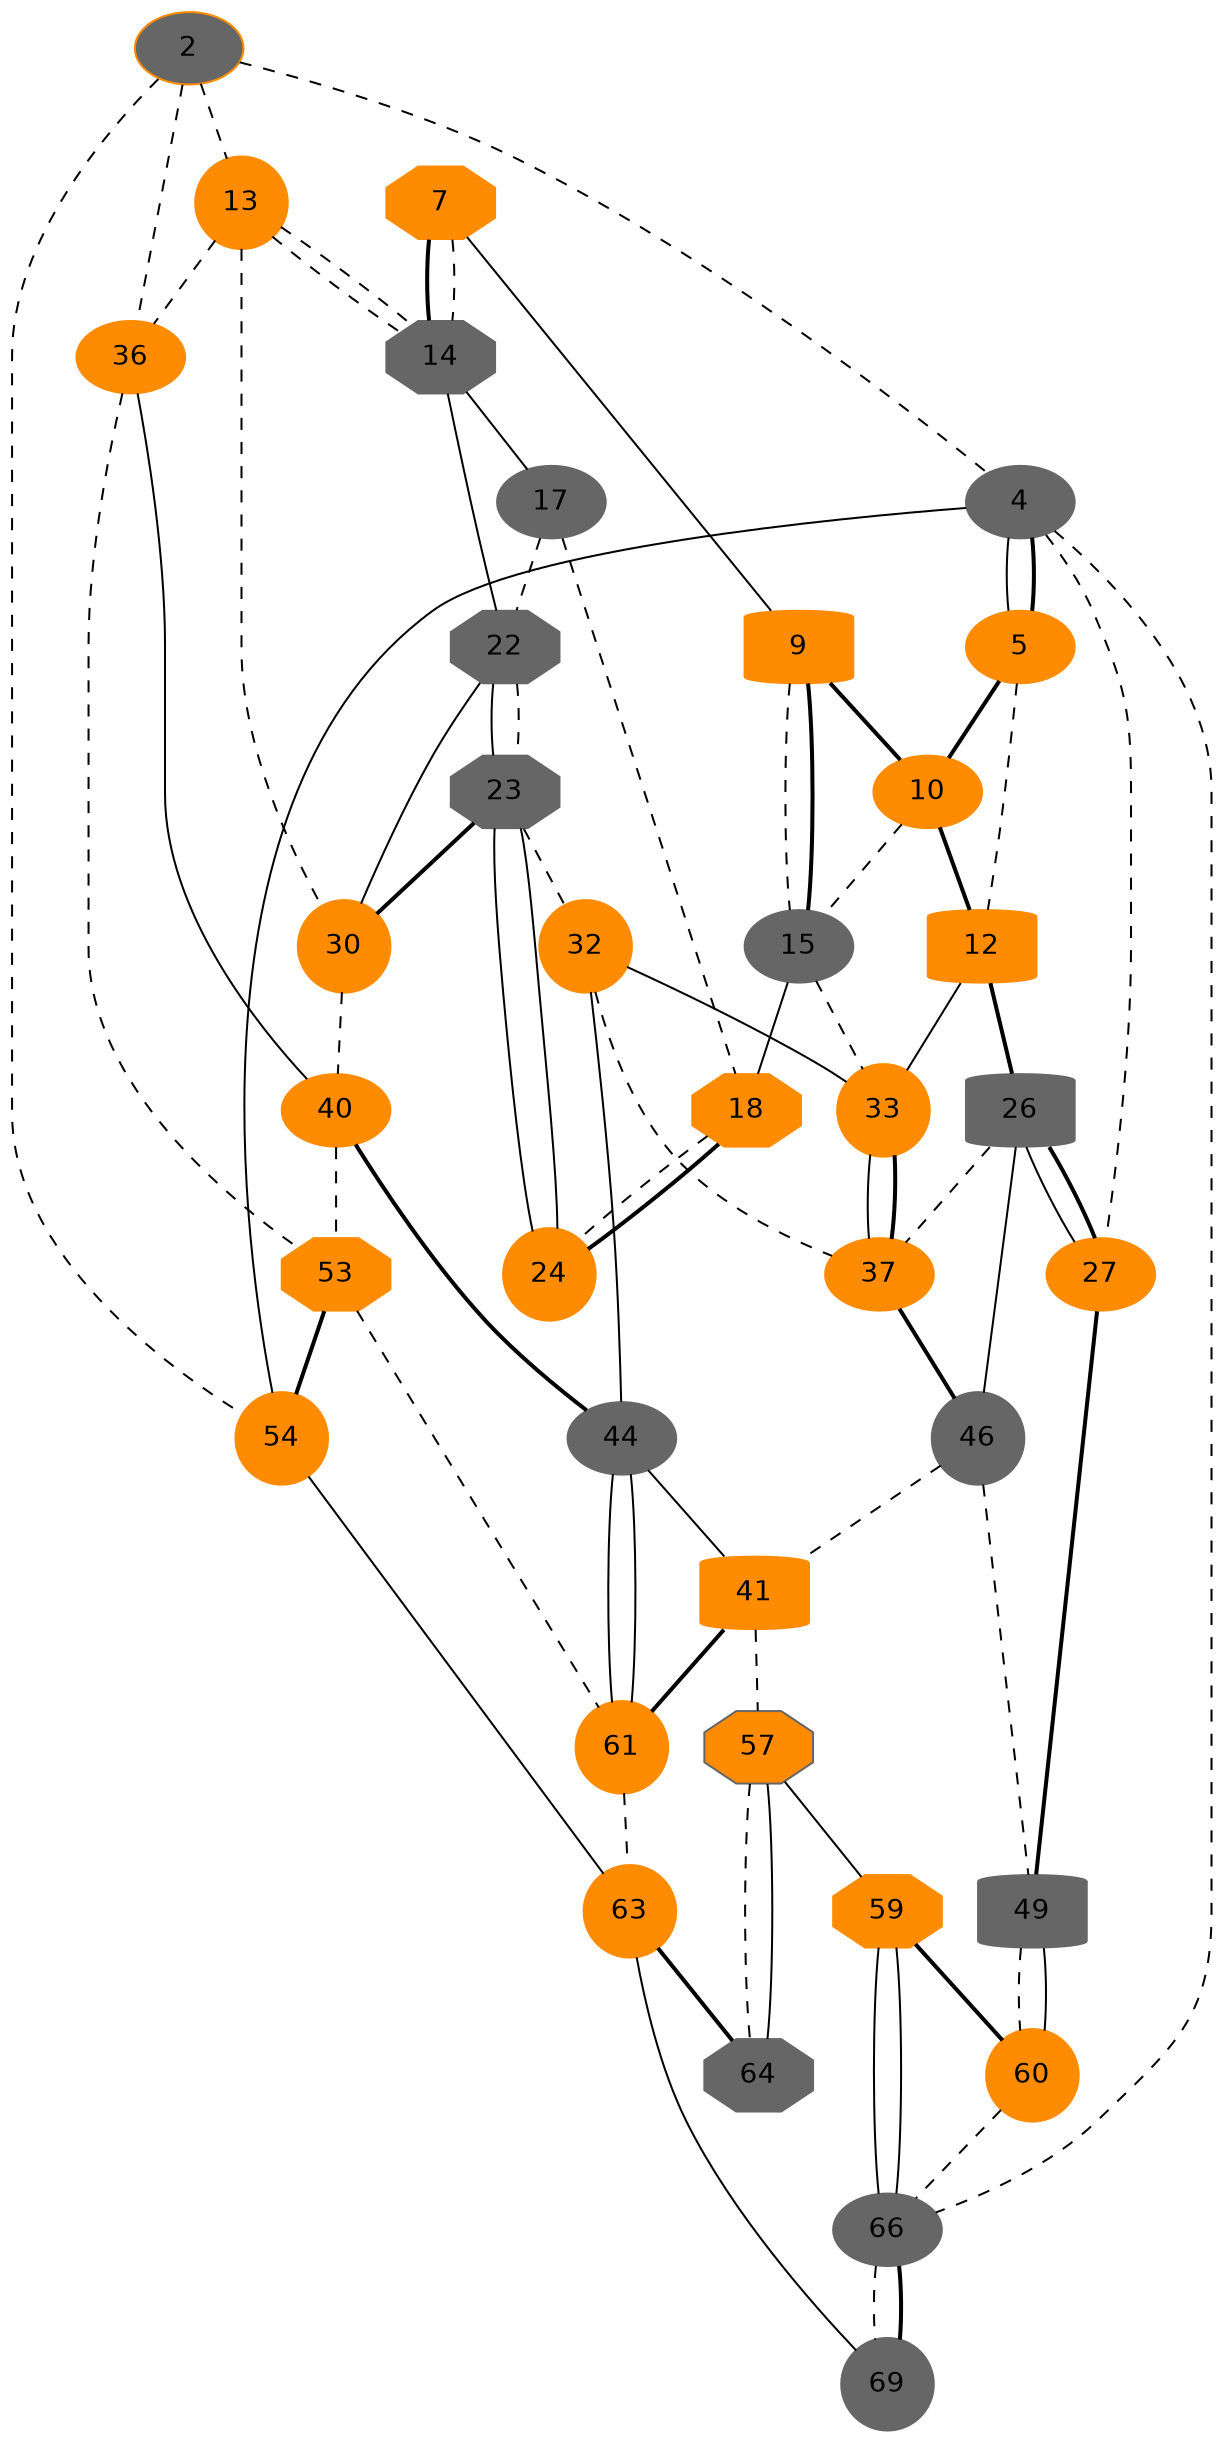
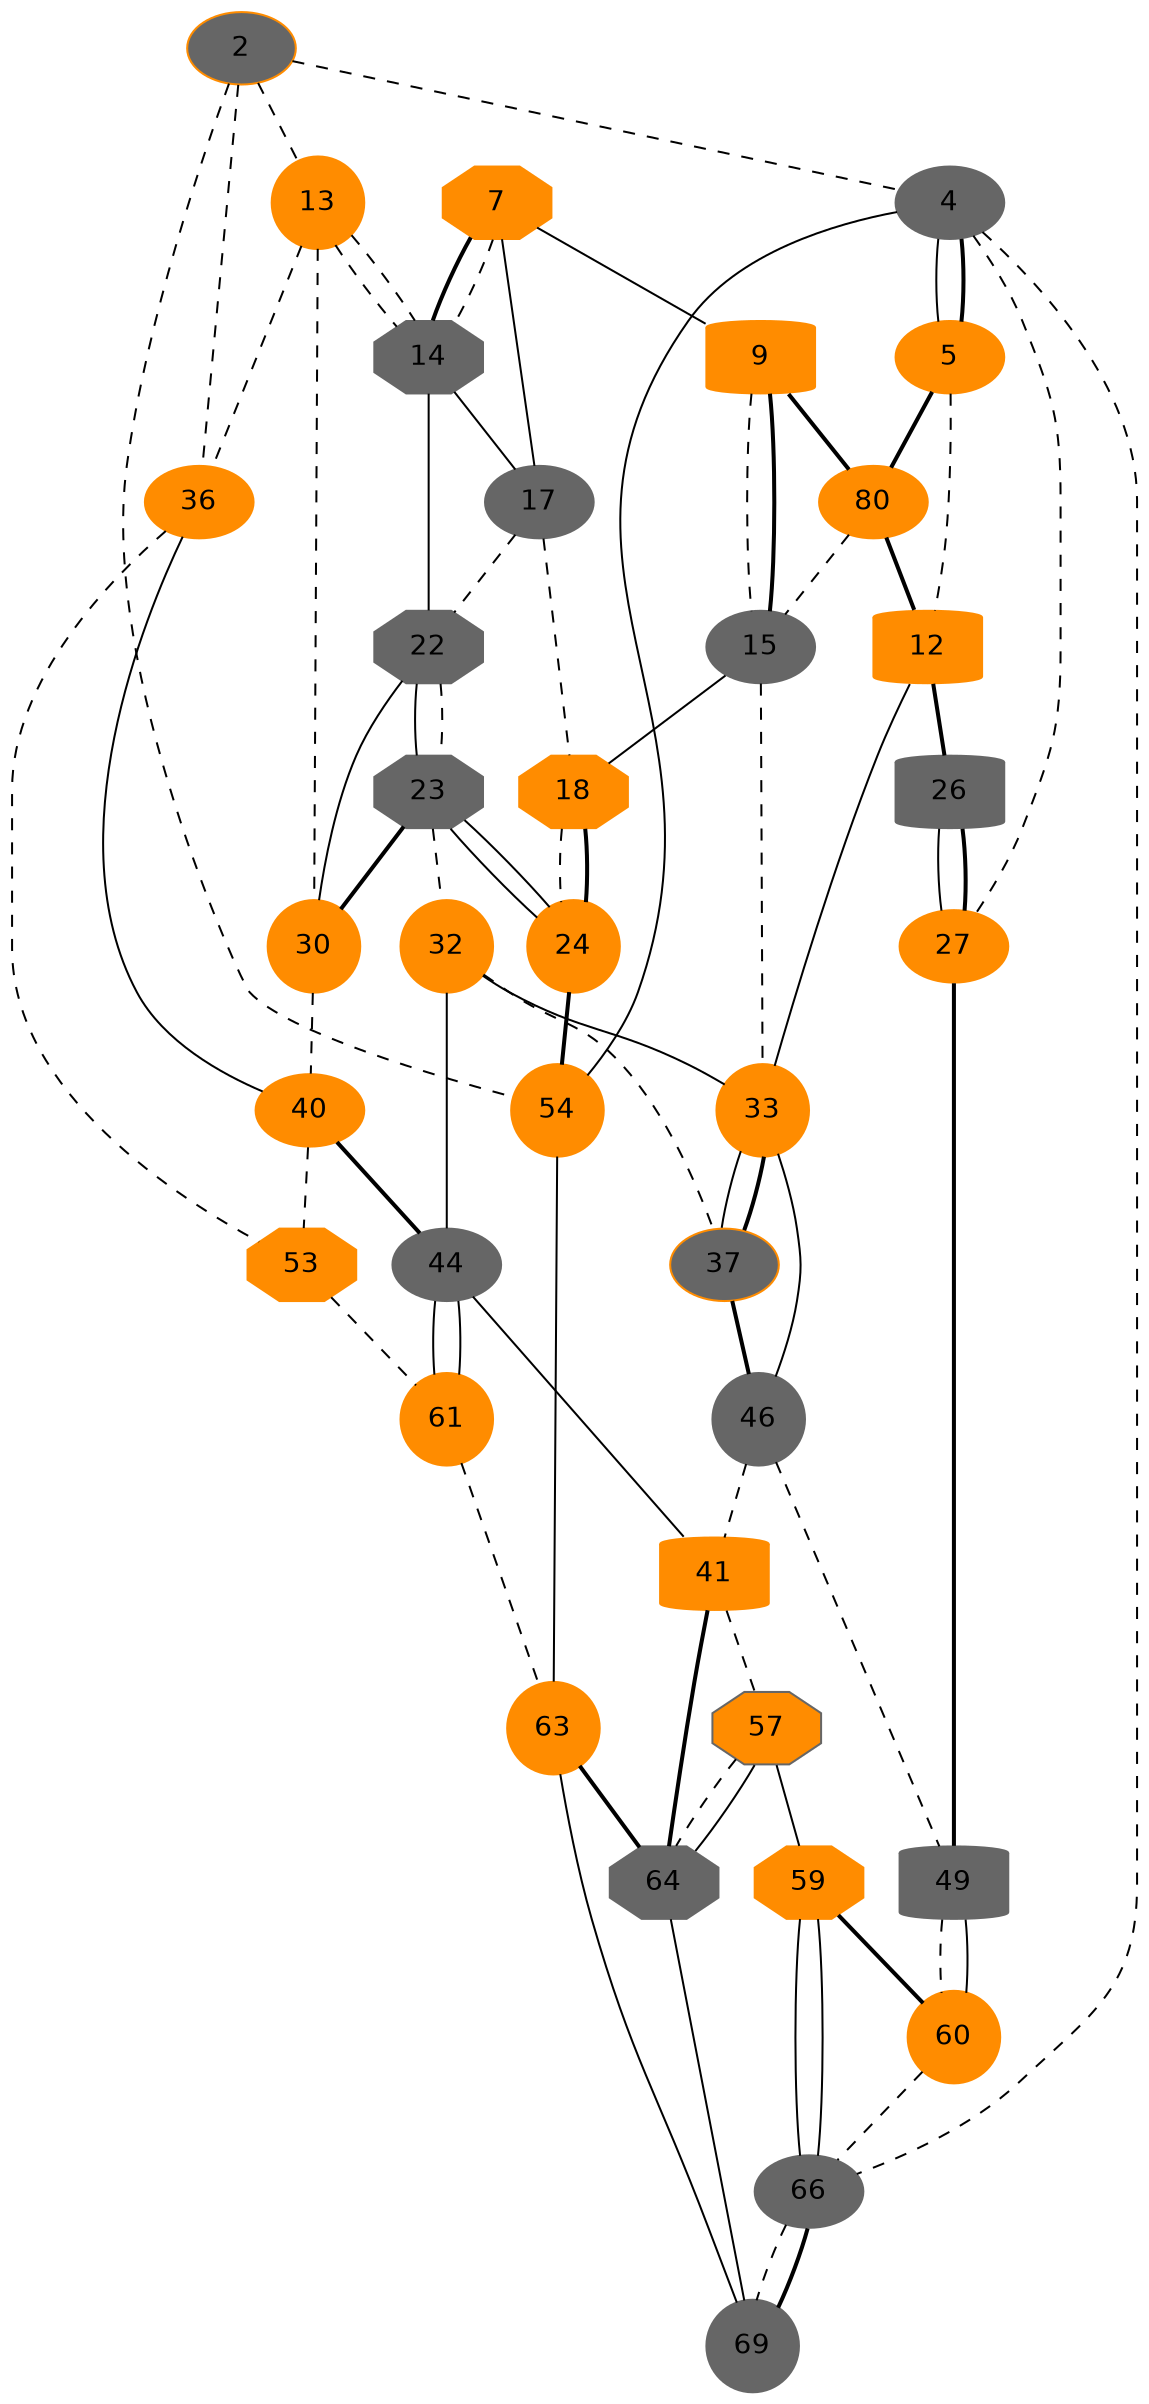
edge "7" -- "17": added
node "10": label "10" -> "80"
edge "26" -- "37": removed
edge "26" -- "46": now "33" -- "46"
node "37": fillcolor darkorange -> gray40
edge "53" -- "54": now "24" -- "54"
edge "41" -- "61": now "41" -- "64"
edge "64" -- "69": added
